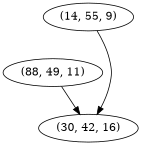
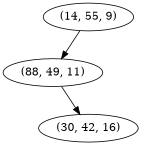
edge "(14, 55, 9)" -> "(30, 42, 16)": now "(14, 55, 9)" -> "(88, 49, 11)"
